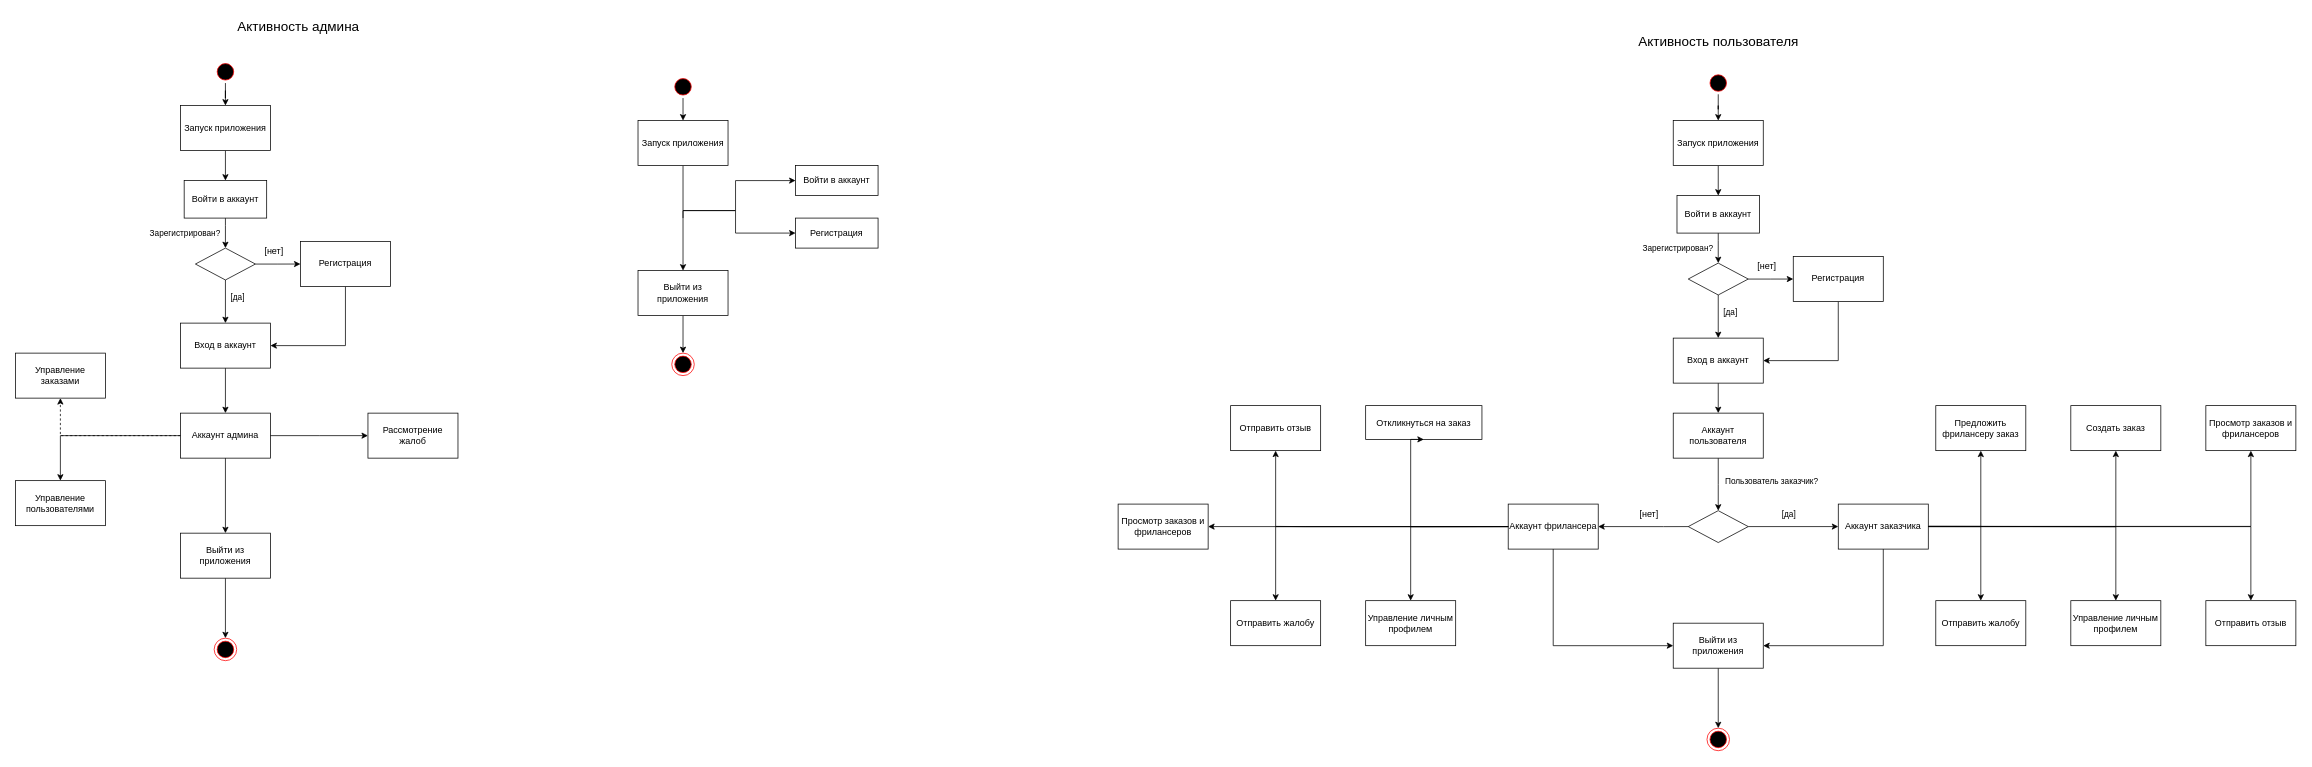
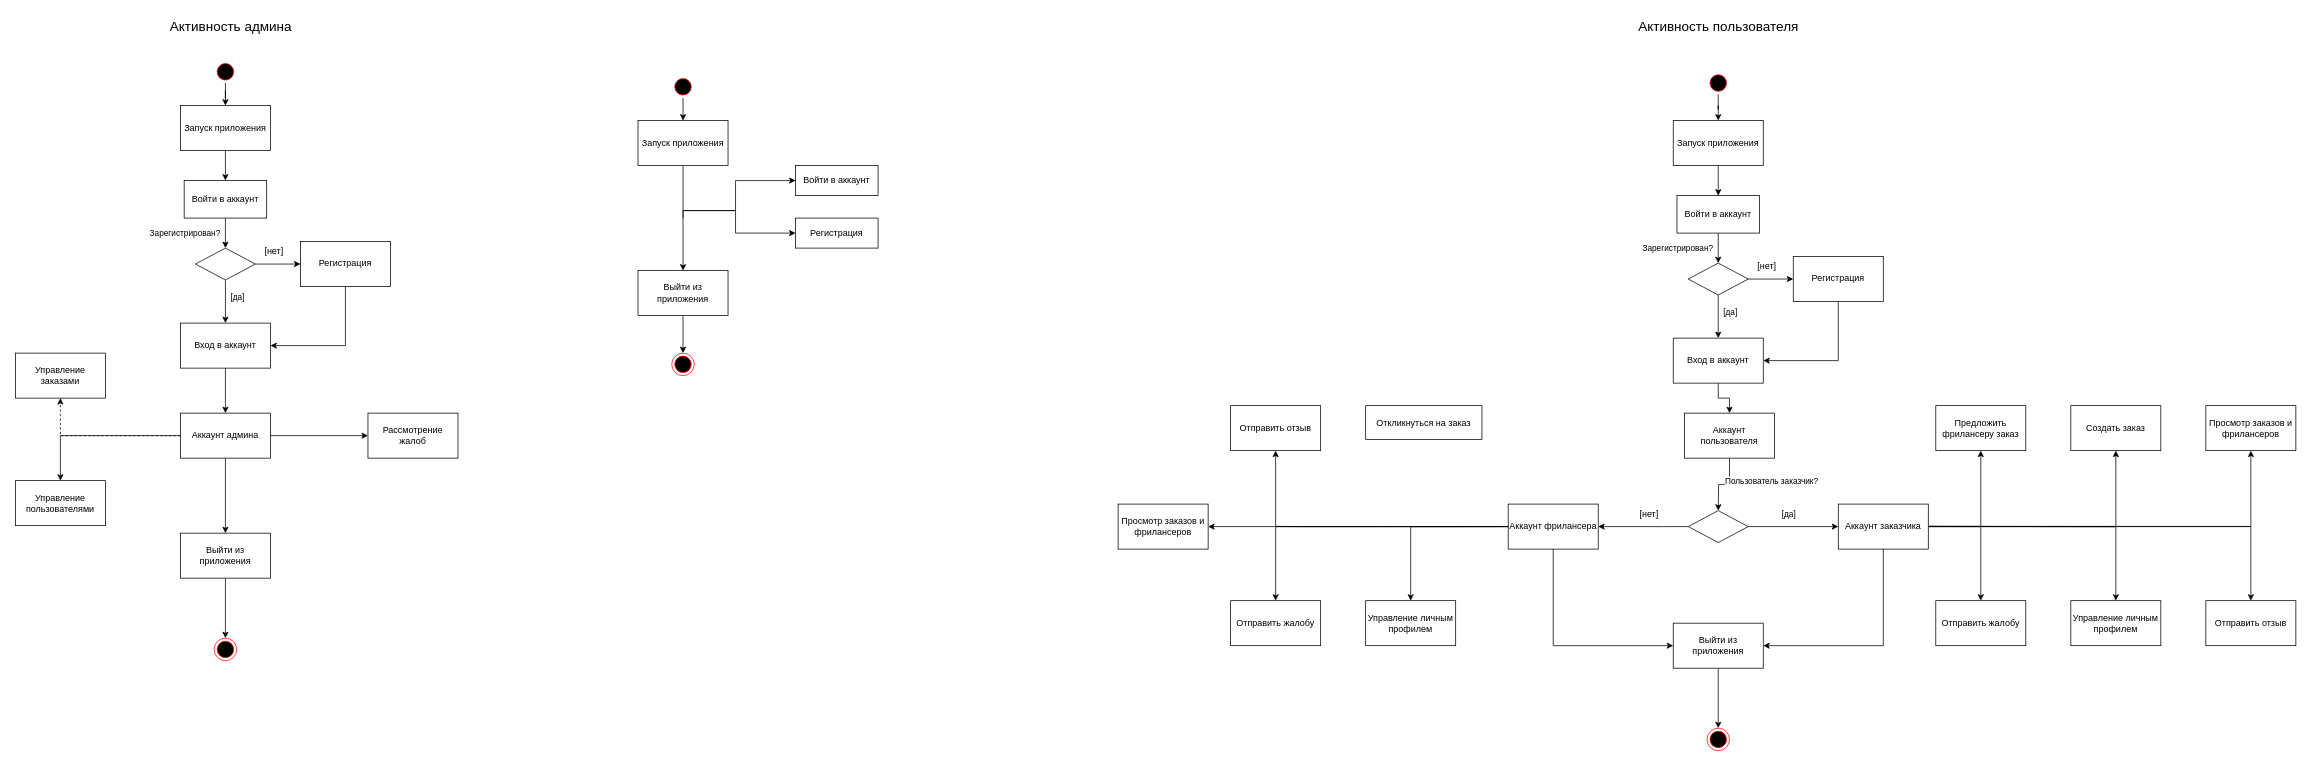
node "Активность админа": moved (299, 27) -> (231, 27)
node "Активность пользователя": moved (1718, 42) -> (1718, 27)
node "Аккаунт пользователя": moved (1718, 435) -> (1729, 435)
edge "Аккаунт фрилансера" -> "Откликнуться на заказ": removed
